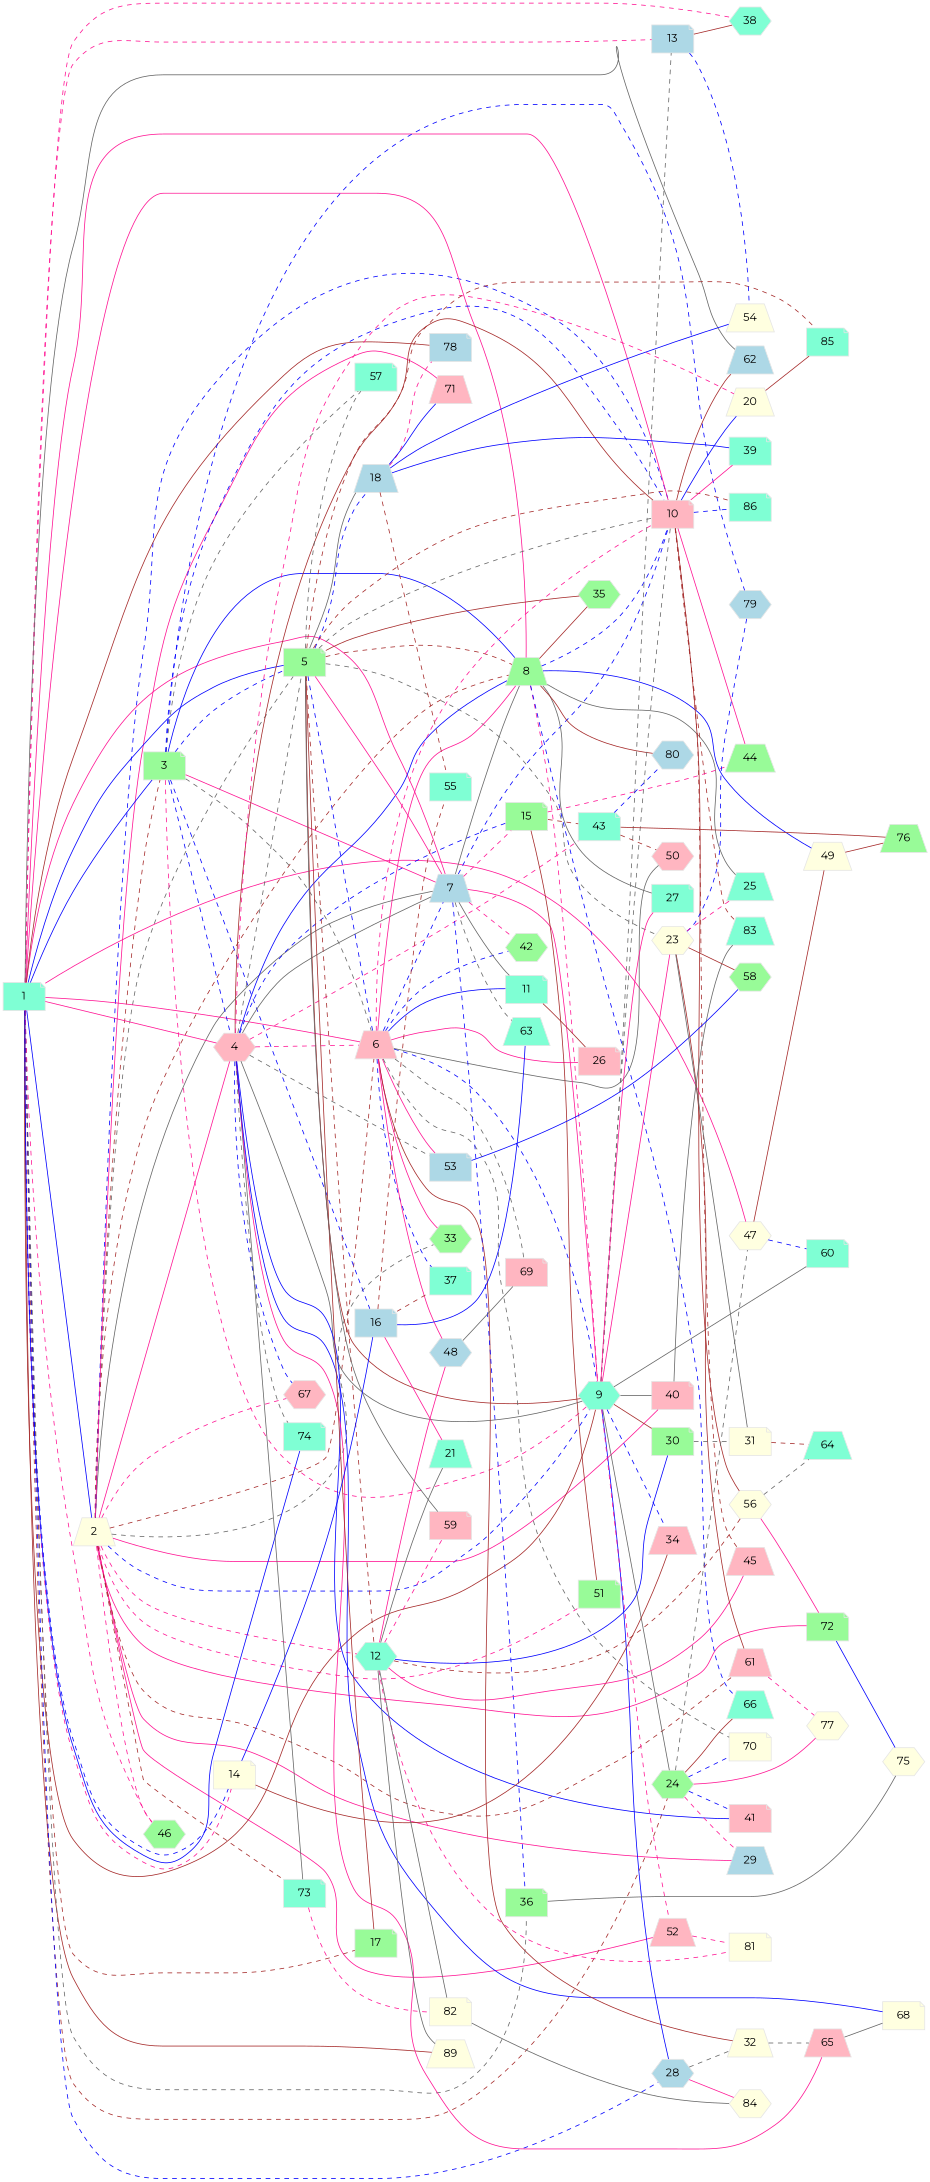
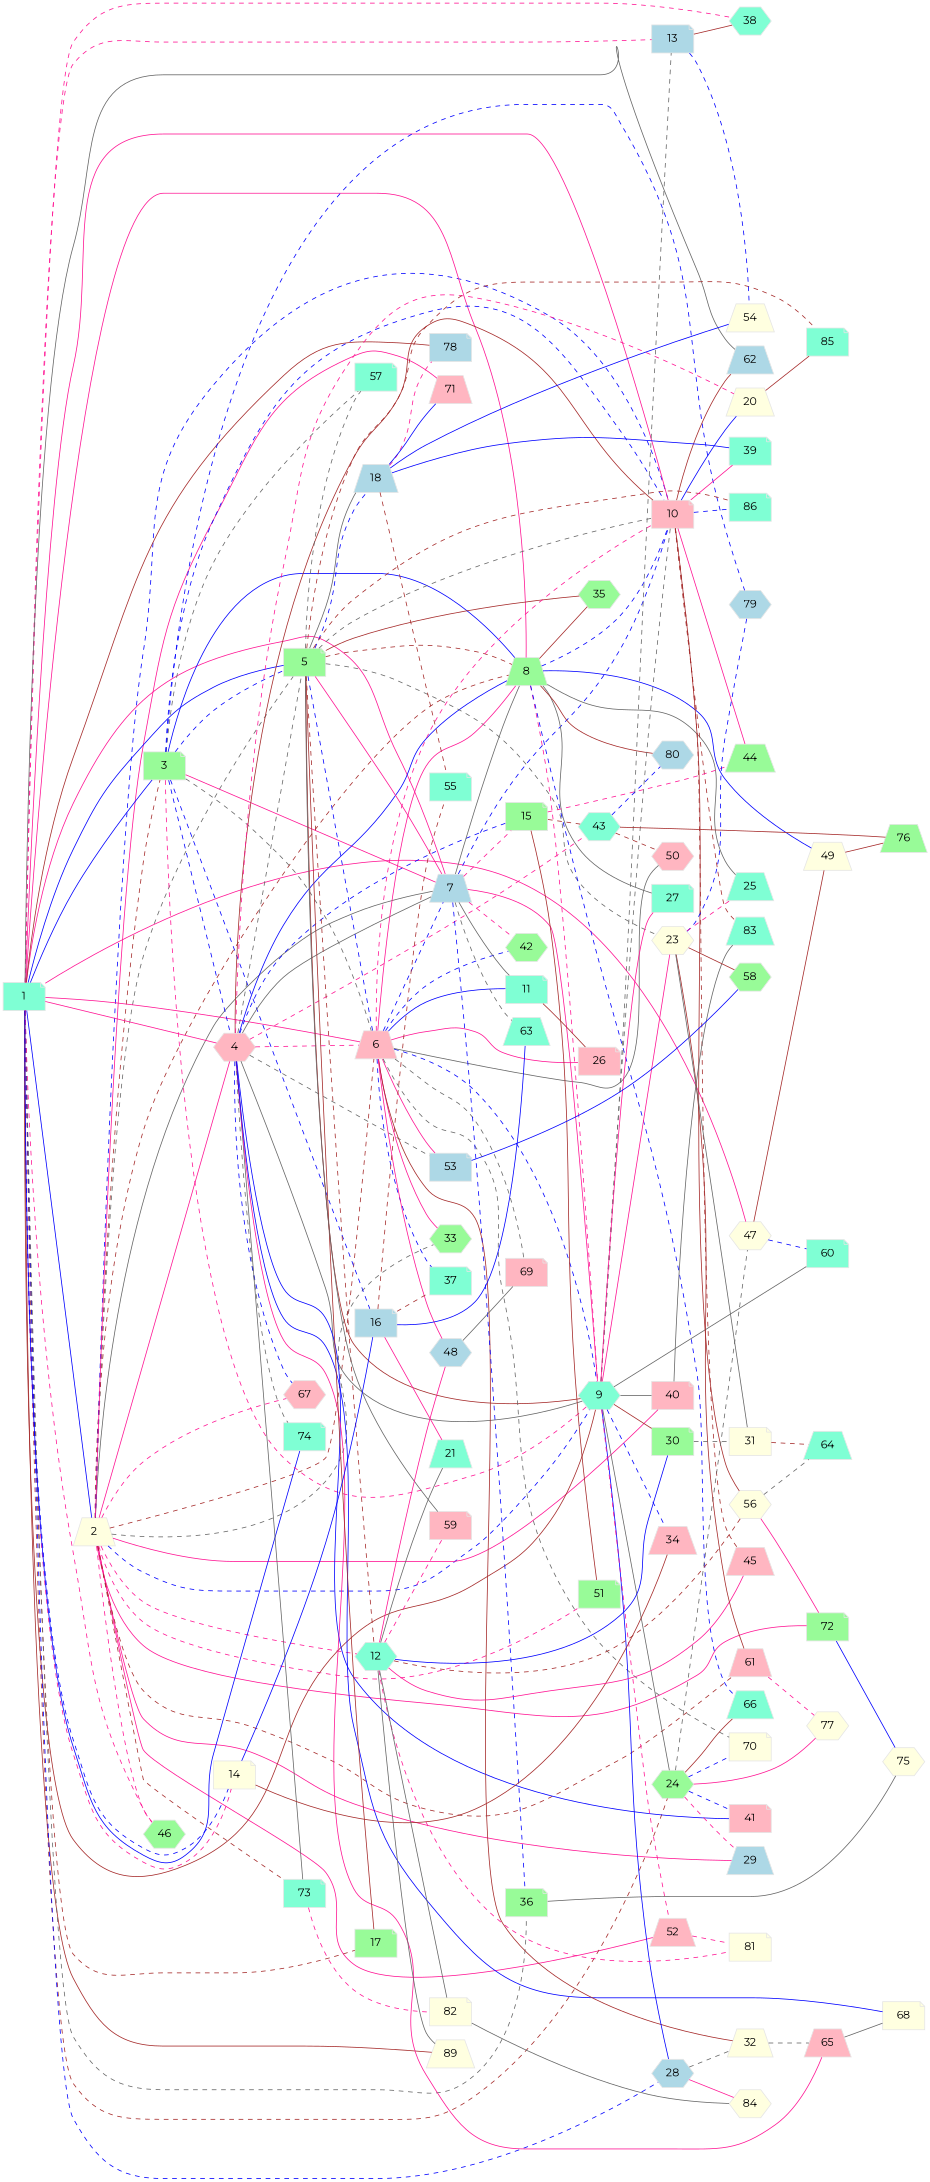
node "43": shape note -> hexagon
